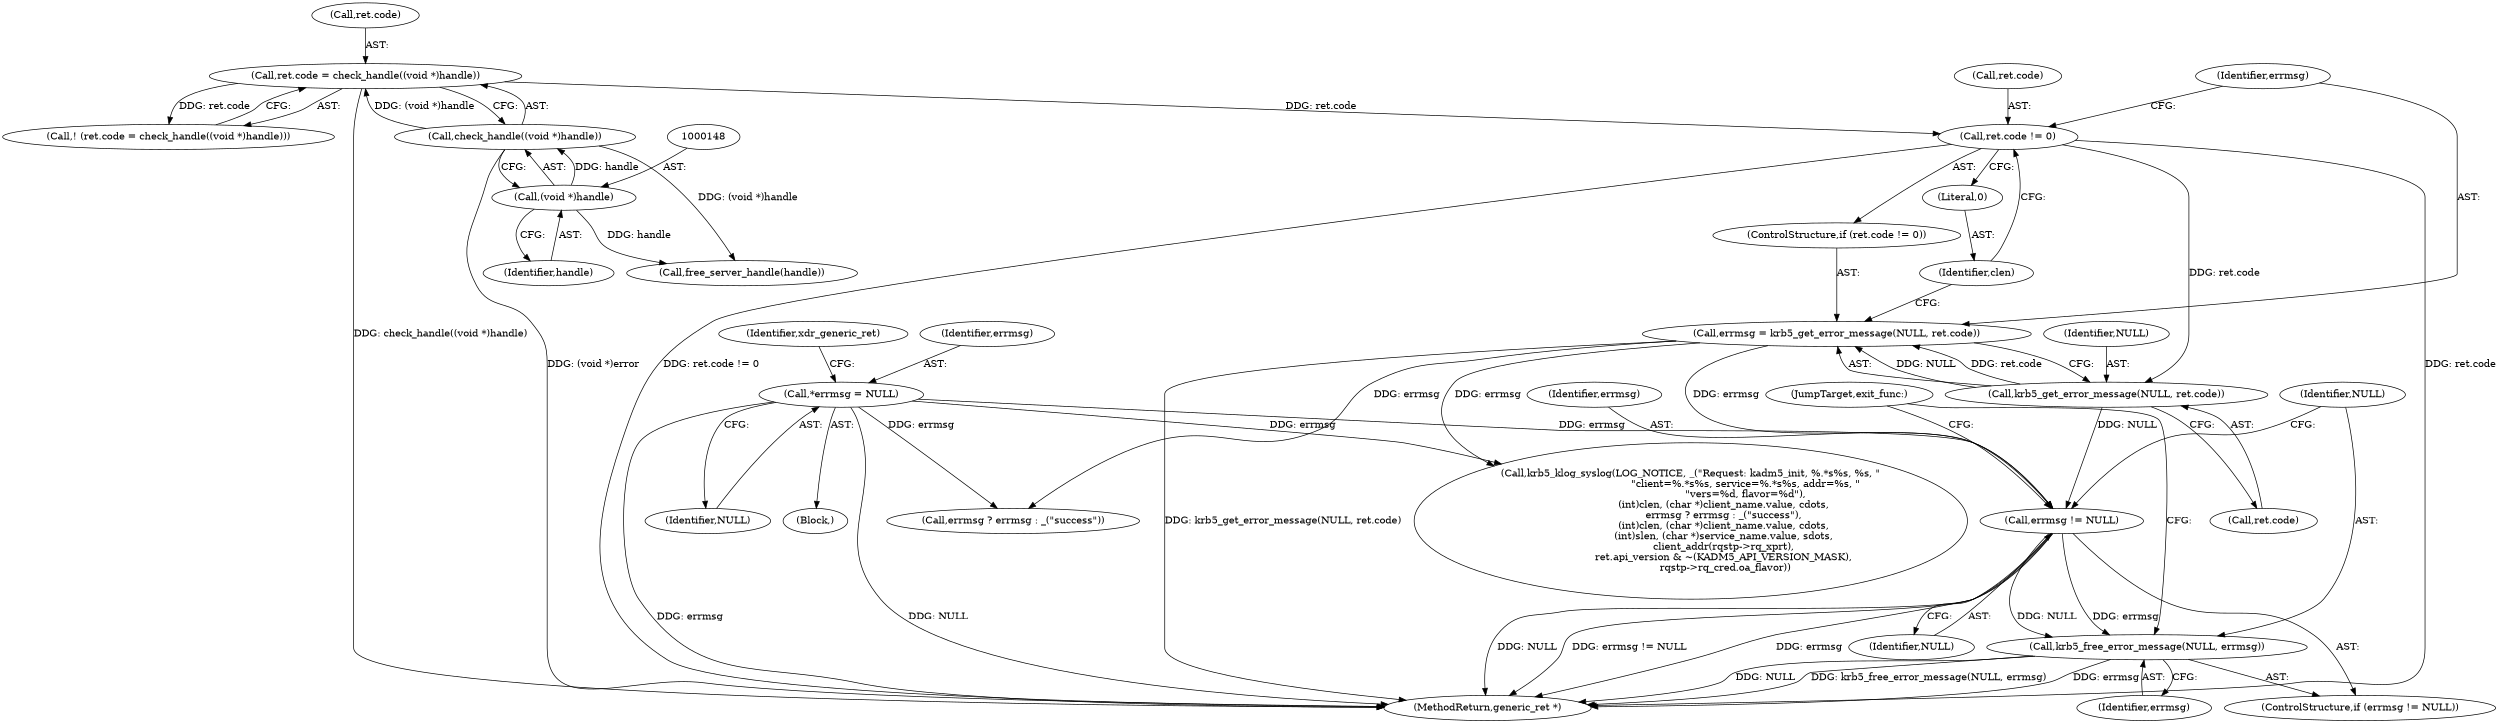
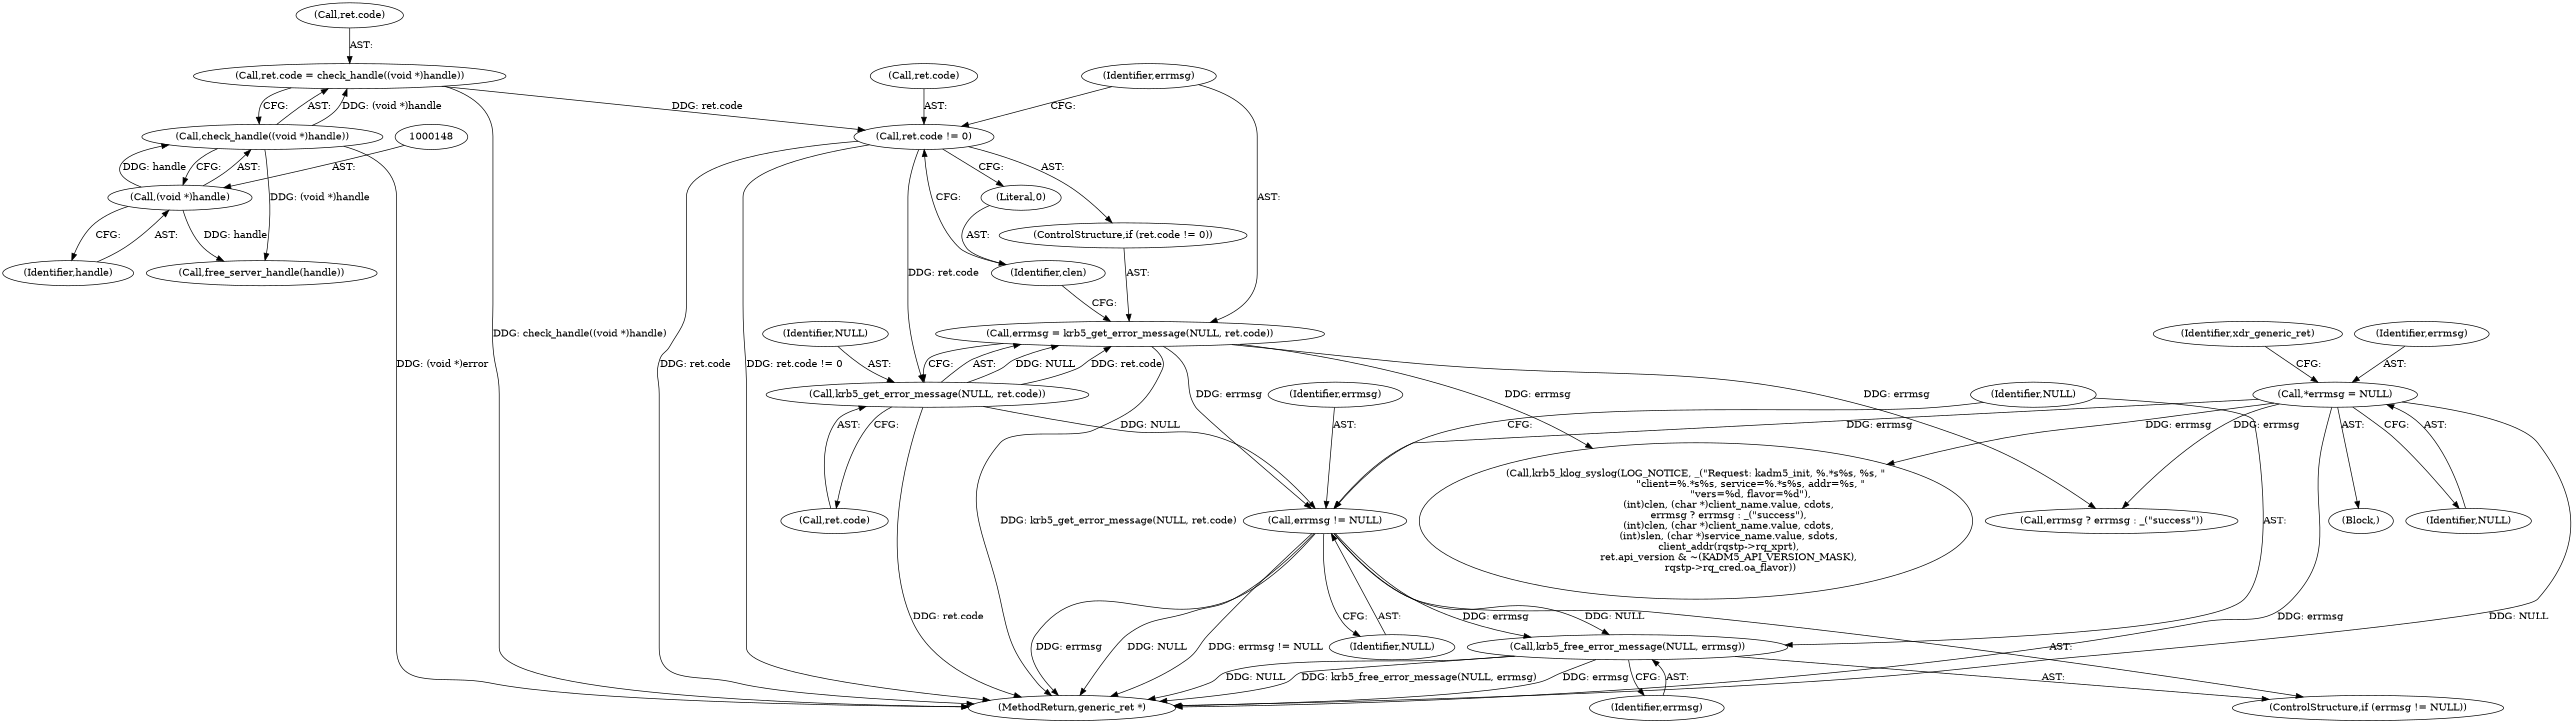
node "(Call,! (ret.code = check_handle((void *)handle)))": removed
node "(JumpTarget,exit_func:)": removed
edge "(Call,krb5_get_error_message(NULL, ret.code))" -> "(MethodReturn,generic_ret *)": added, label "DDG: ret.code"
